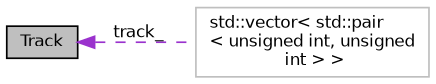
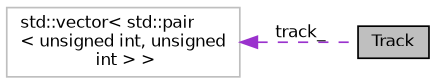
edge "std::vector< std::pair < unsigned int, unsigned int > >" -> "Track": reversed
